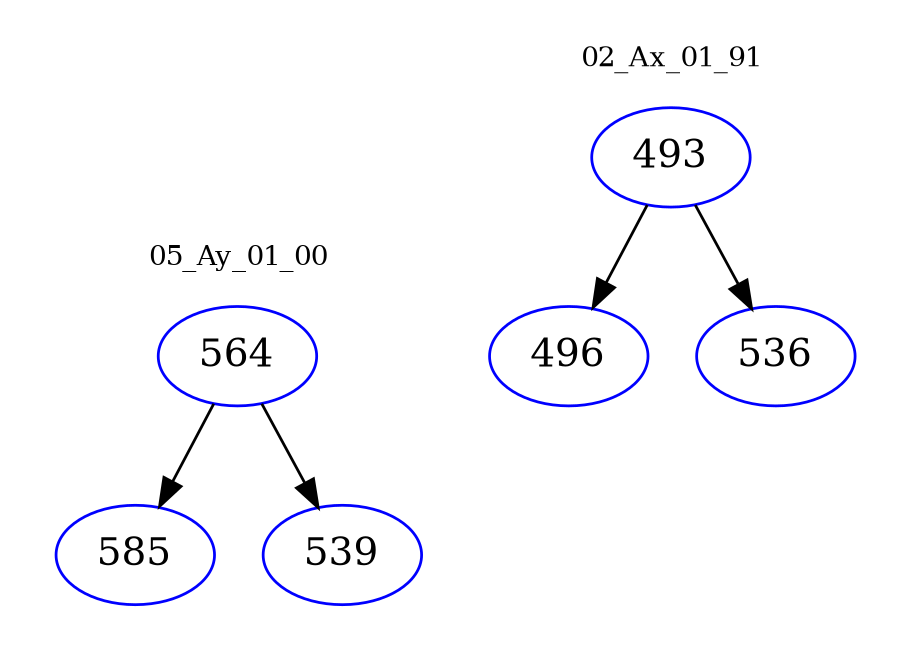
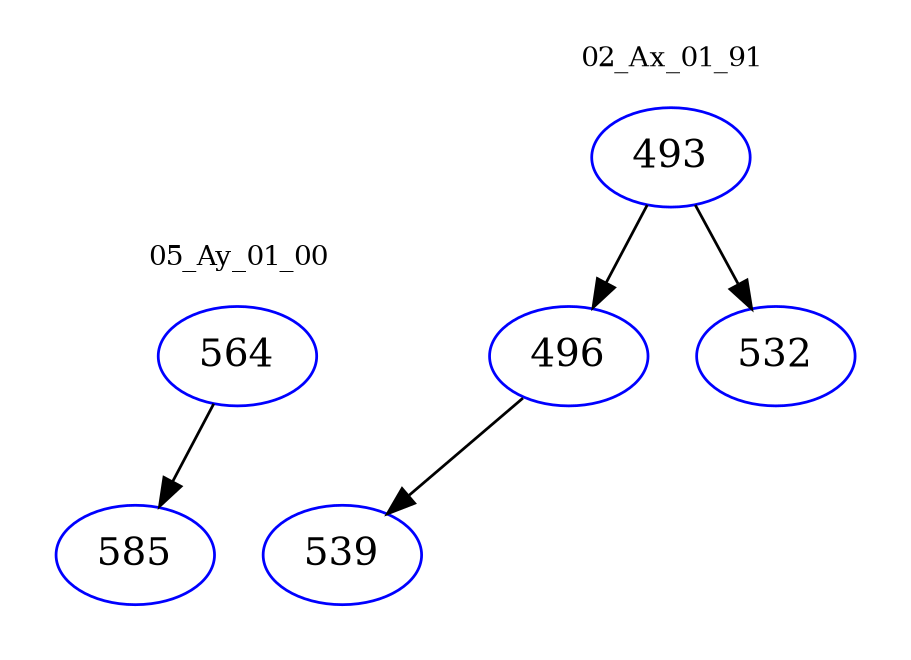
node "536": label "536" -> "532"
edge "564" -> "539": now "496" -> "539"
